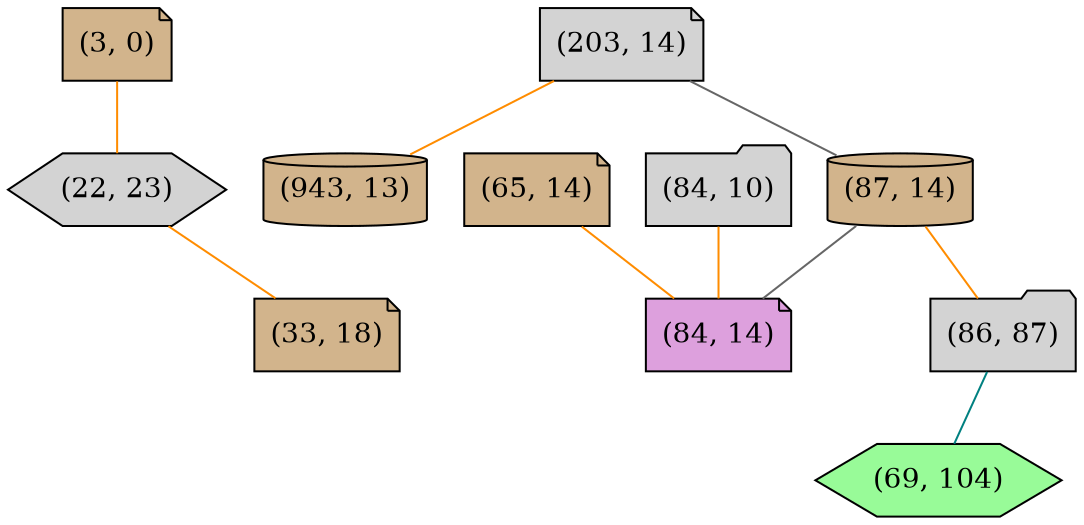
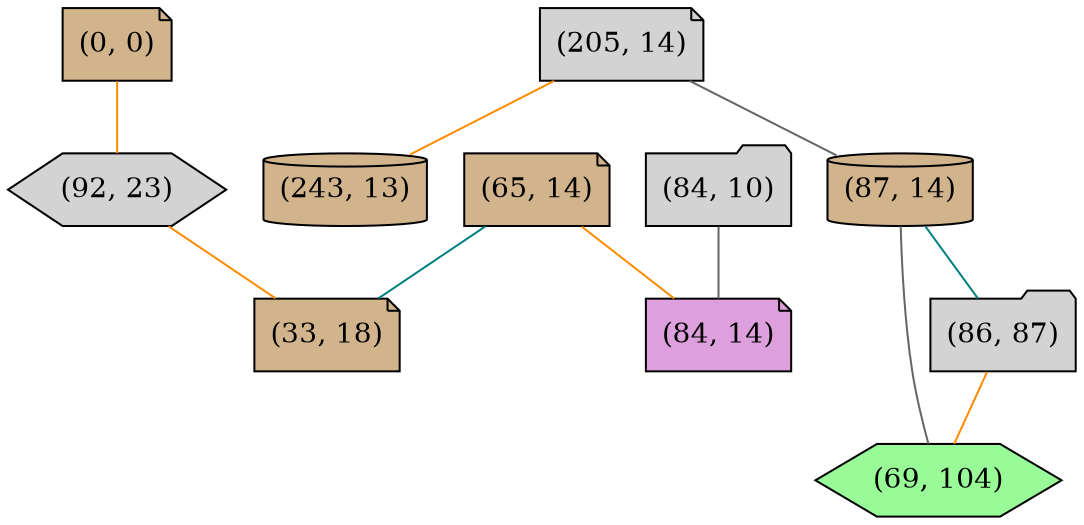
node "(3, 0)": label "(3, 0)" -> "(0, 0)"
node "(203, 14)": label "(203, 14)" -> "(205, 14)"
node "(22, 23)": label "(22, 23)" -> "(92, 23)"
node "(943, 13)": label "(943, 13)" -> "(243, 13)"
edge "(65, 14)" -- "(33, 18)": added
edge "(87, 14)" -- "(84, 14)": now "(87, 14)" -- "(69, 104)"
edge "(84, 10)" -- "(84, 14)": color darkorange -> gray40
edge "(87, 14)" -- "(86, 87)": color darkorange -> teal
edge "(86, 87)" -- "(69, 104)": color teal -> darkorange
